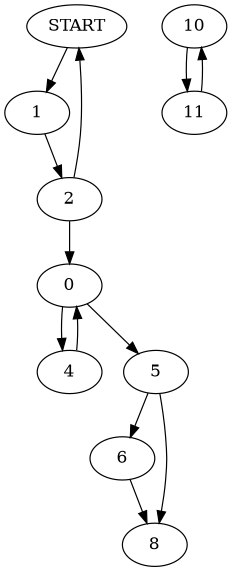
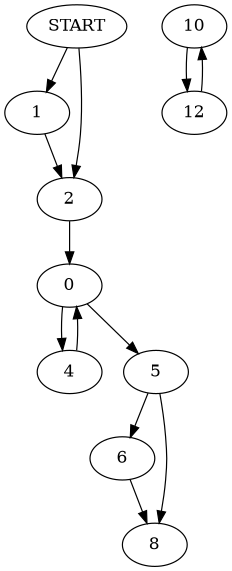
node "11": label "11" -> "12"
edge "2" -> "START": reversed
